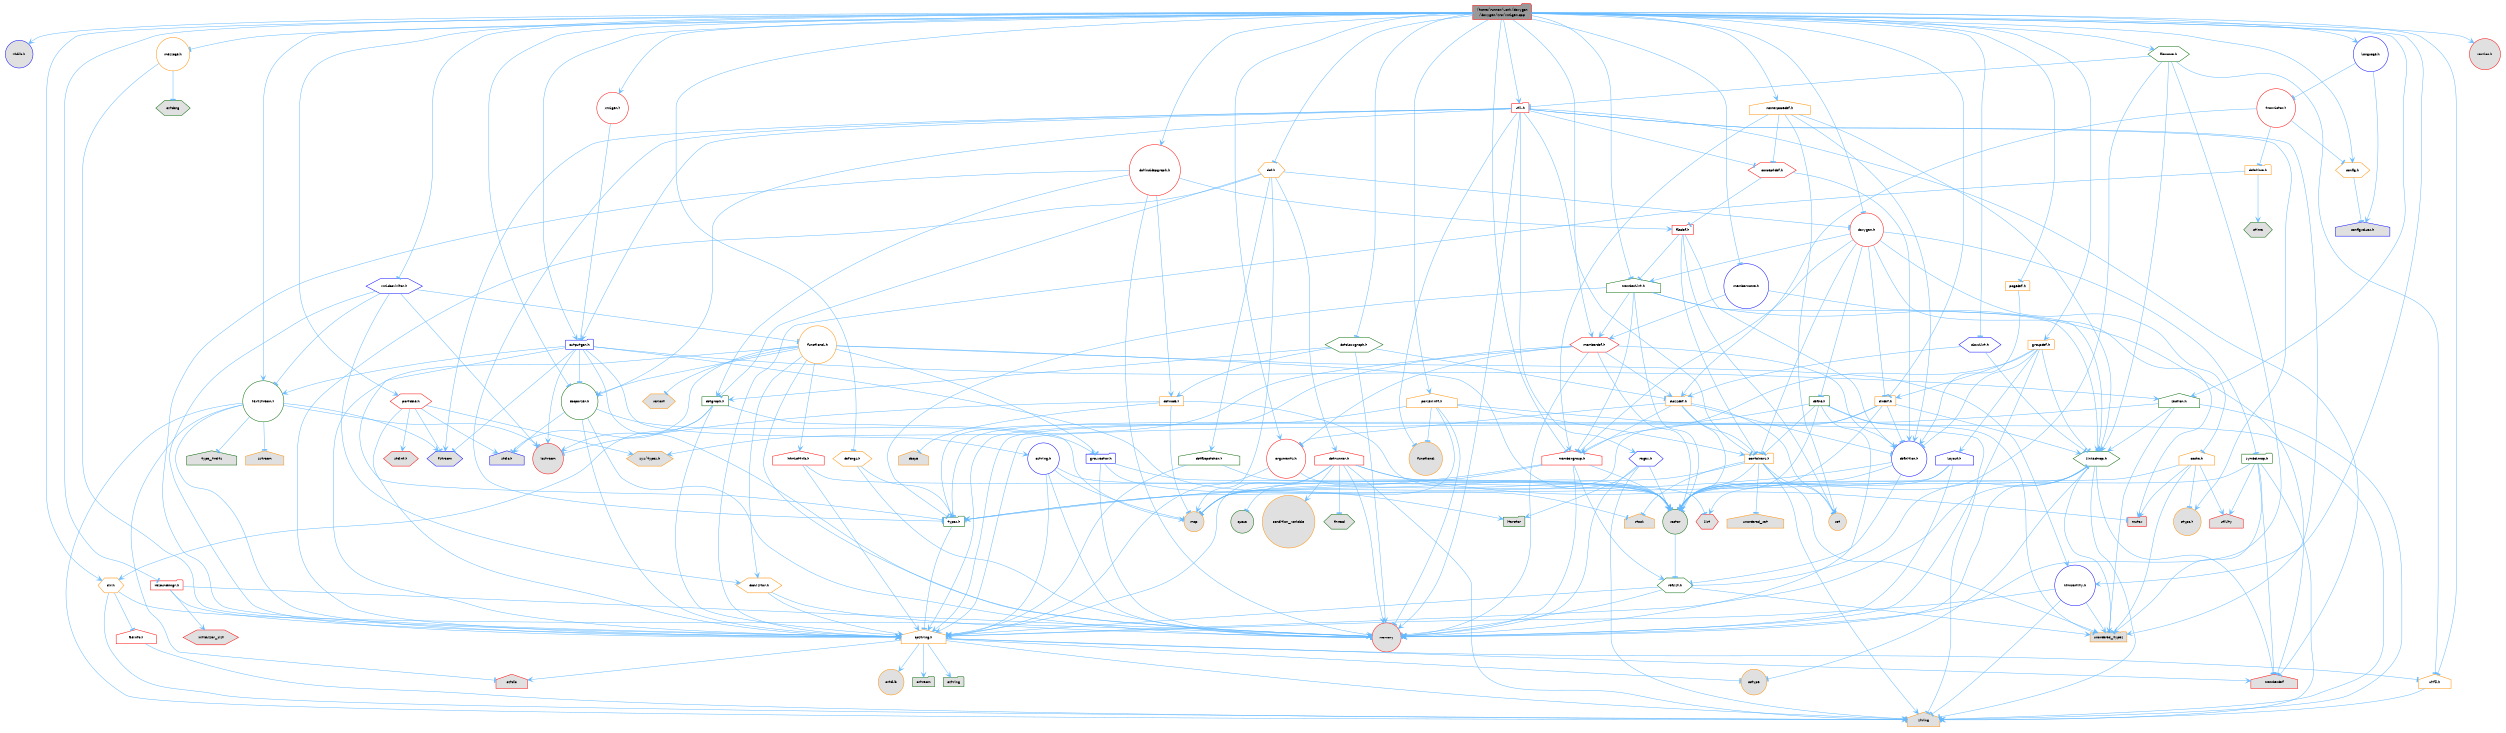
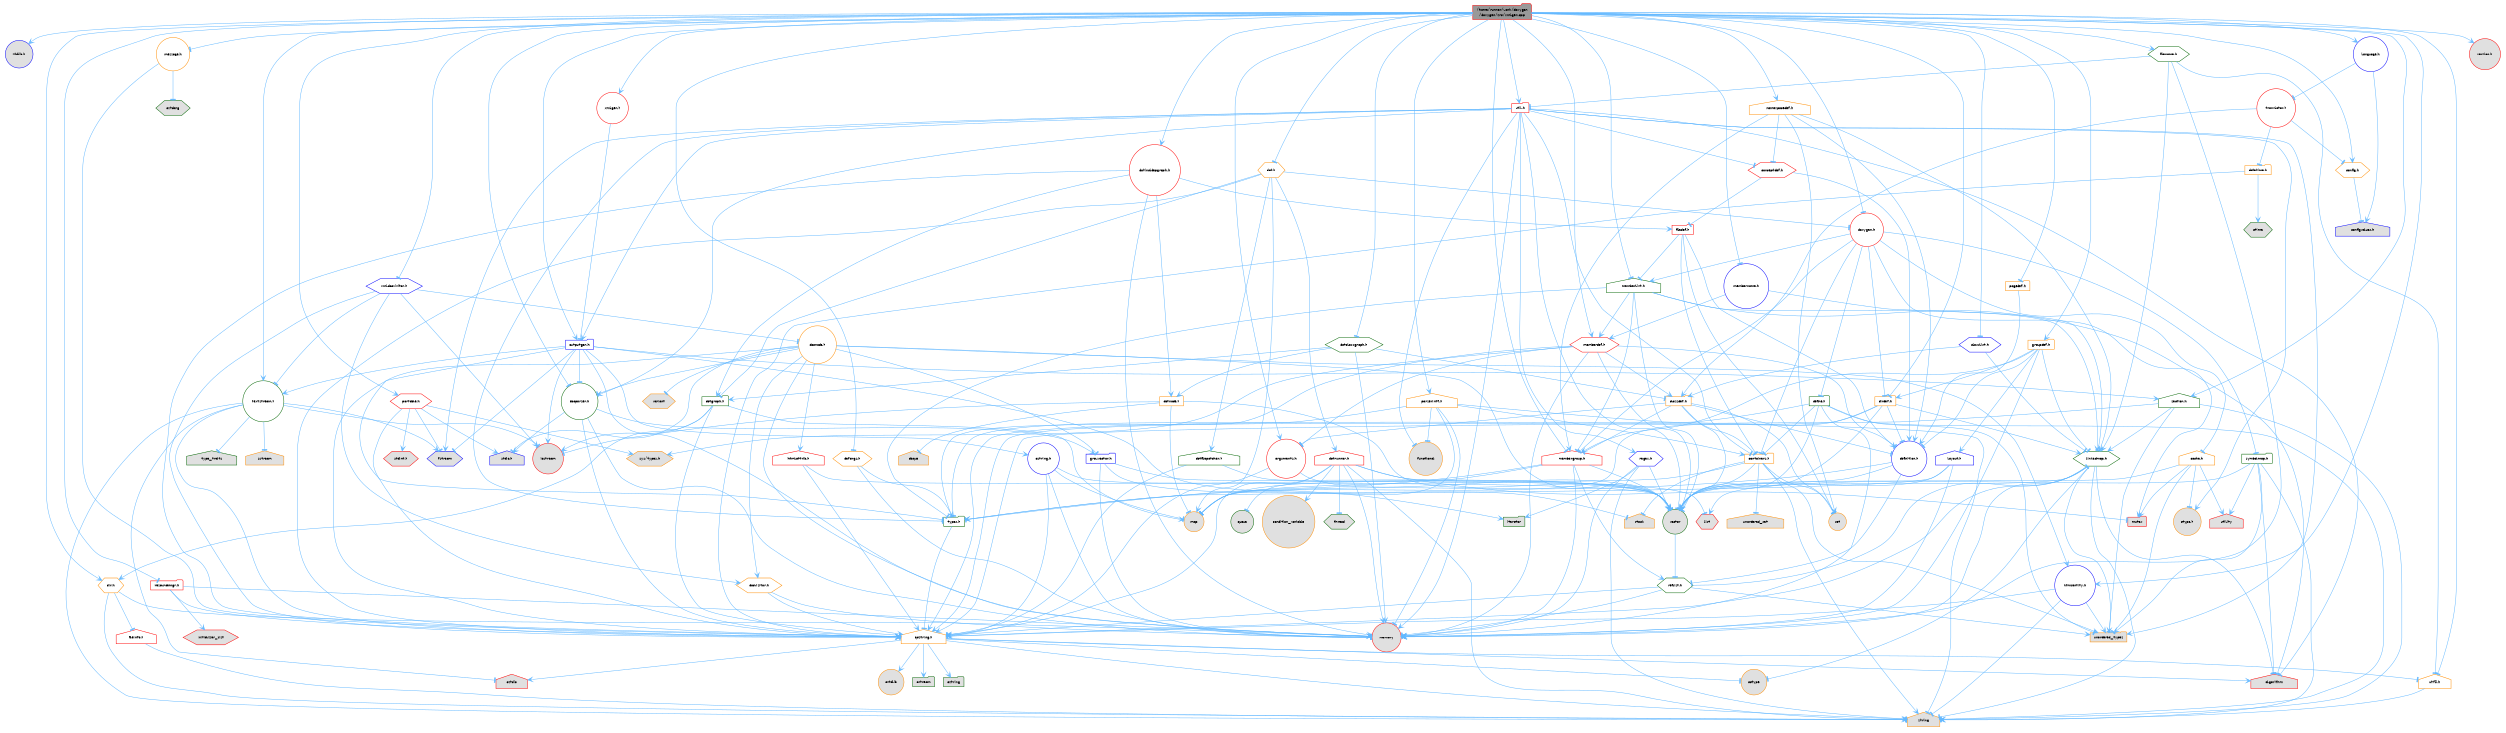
node "functional.h": label "functional.h" -> "docnode.h"
edge "filename.h" -> "vector": now "util.h" -> "vector"
node "memberdef": label "memberdef" -> "algorithm"
